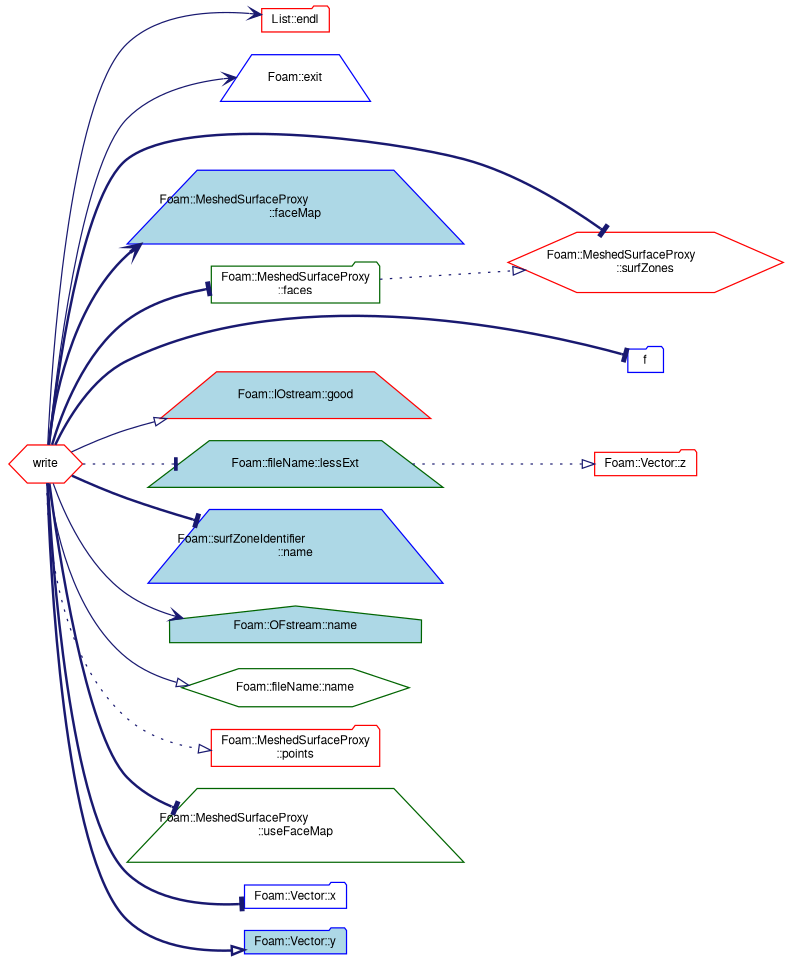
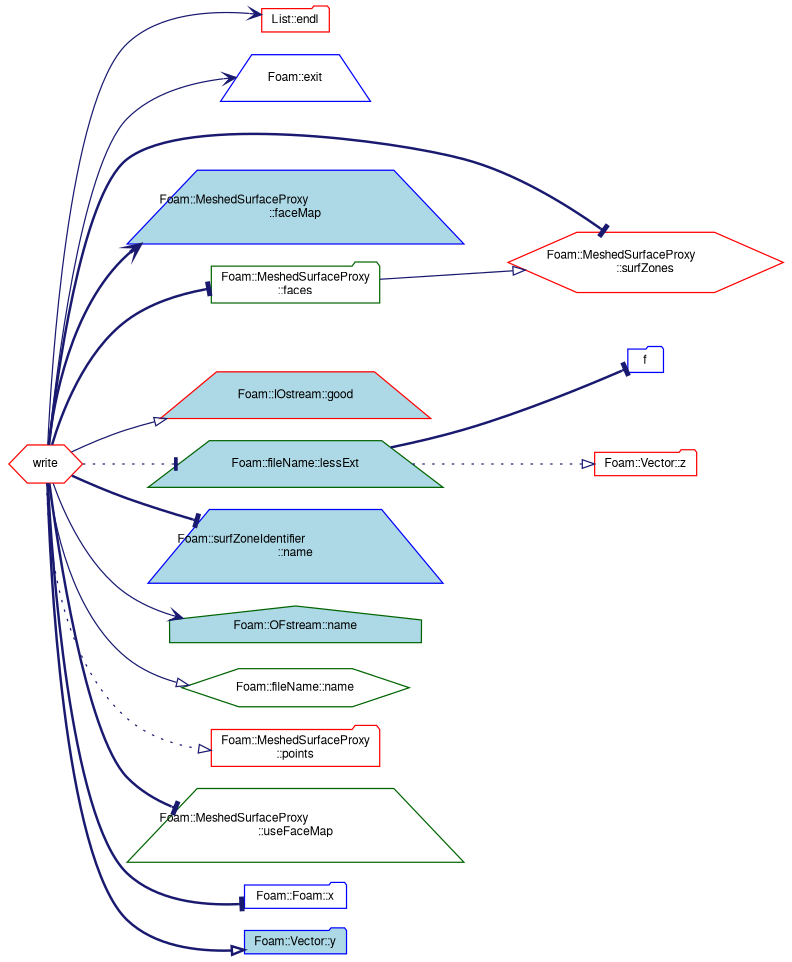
edge "Foam::MeshedSurfaceProxy ::faces" -> "Foam::MeshedSurfaceProxy ::surfZones": style dotted -> solid
edge "write" -> "f": now "Foam::fileName::lessExt" -> "f"
node "Foam::Vector::x": label "Foam::Vector::x" -> "Foam::Foam::x"
